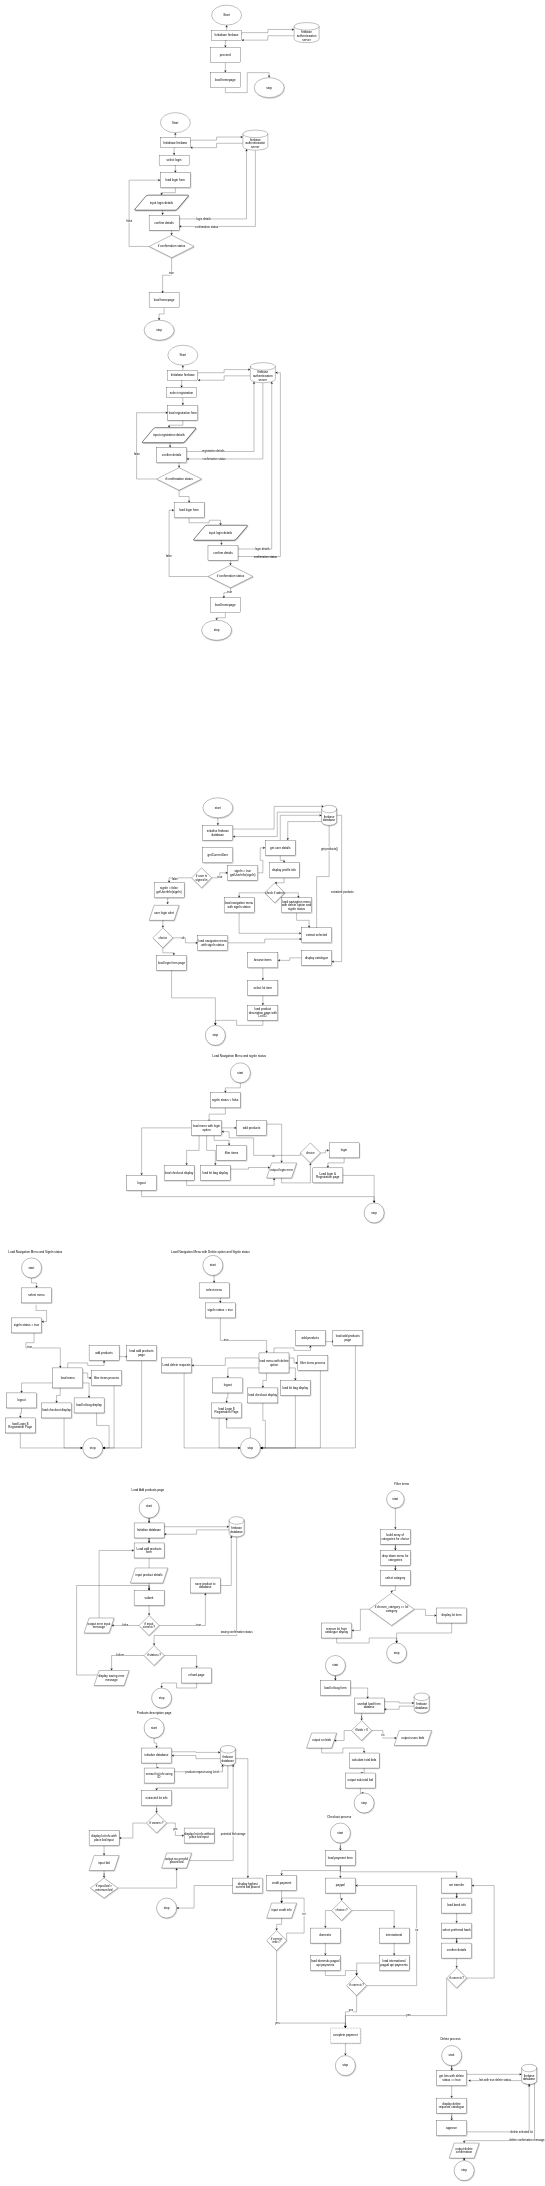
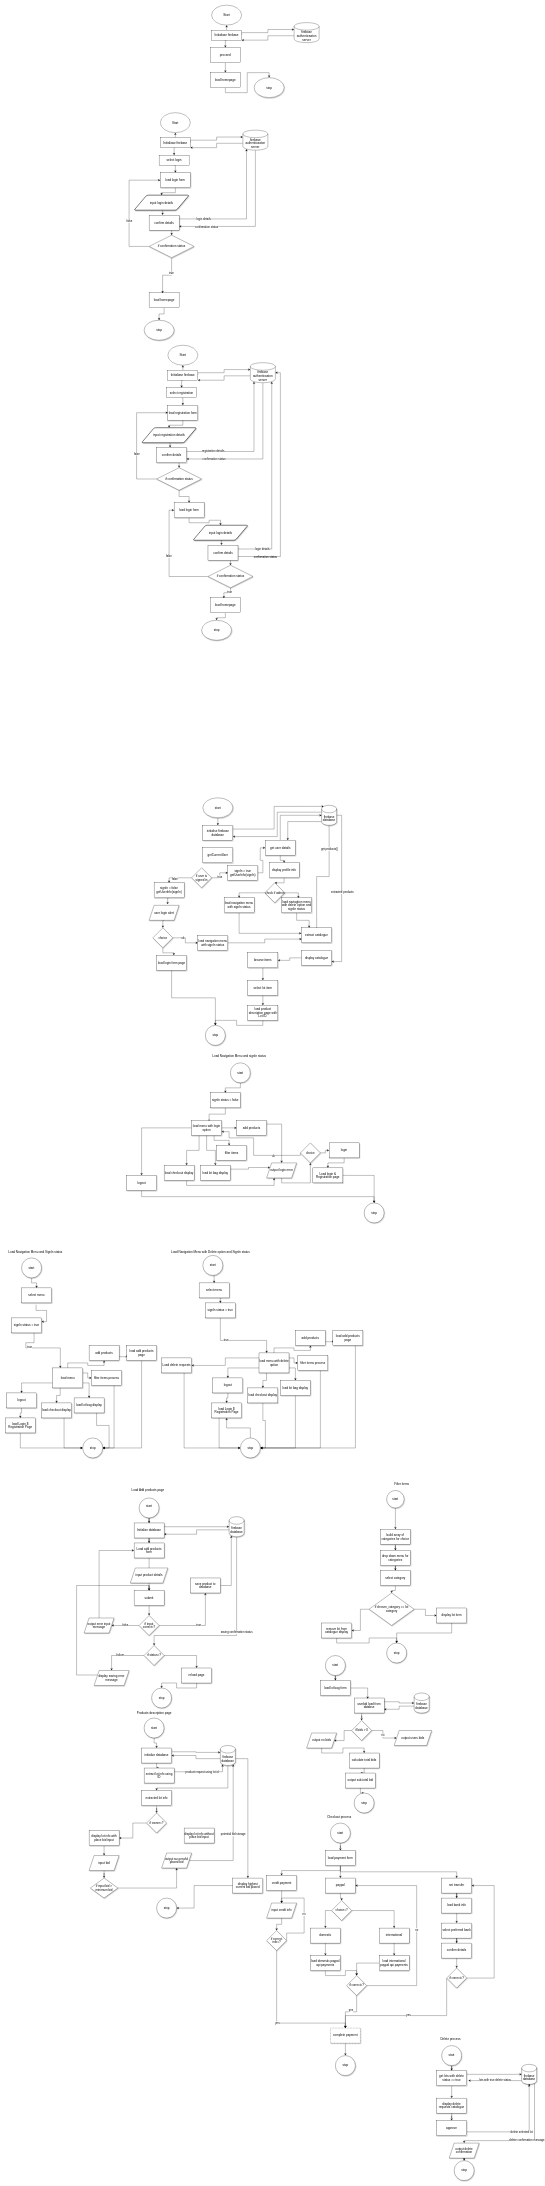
node "extract selected": label "extract selected" -> "extract catalogue"
edge "if owner=?" -> "display lot info without place bid input": removed, label "yes"
